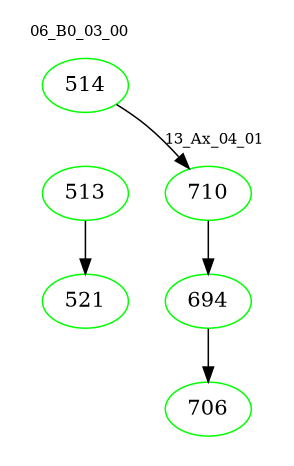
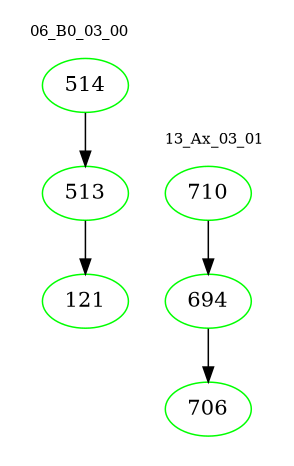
cluster "13_Ax_04_01": label "13_Ax_04_01" -> "13_Ax_03_01"
edge "514" -> "710": now "514" -> "513"
node "521": label "521" -> "121"
